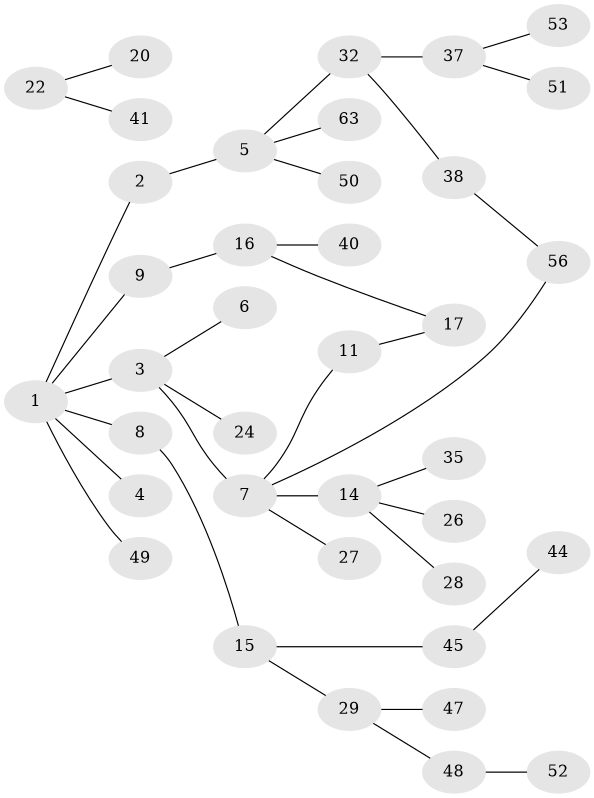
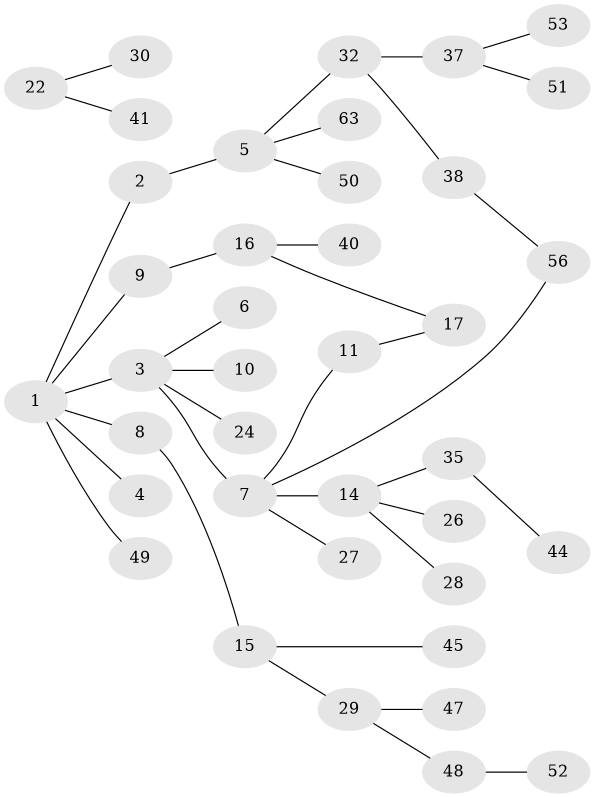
node "20": label "20" -> "30"
node "10": added
edge "44" -- "45": now "44" -- "35"
